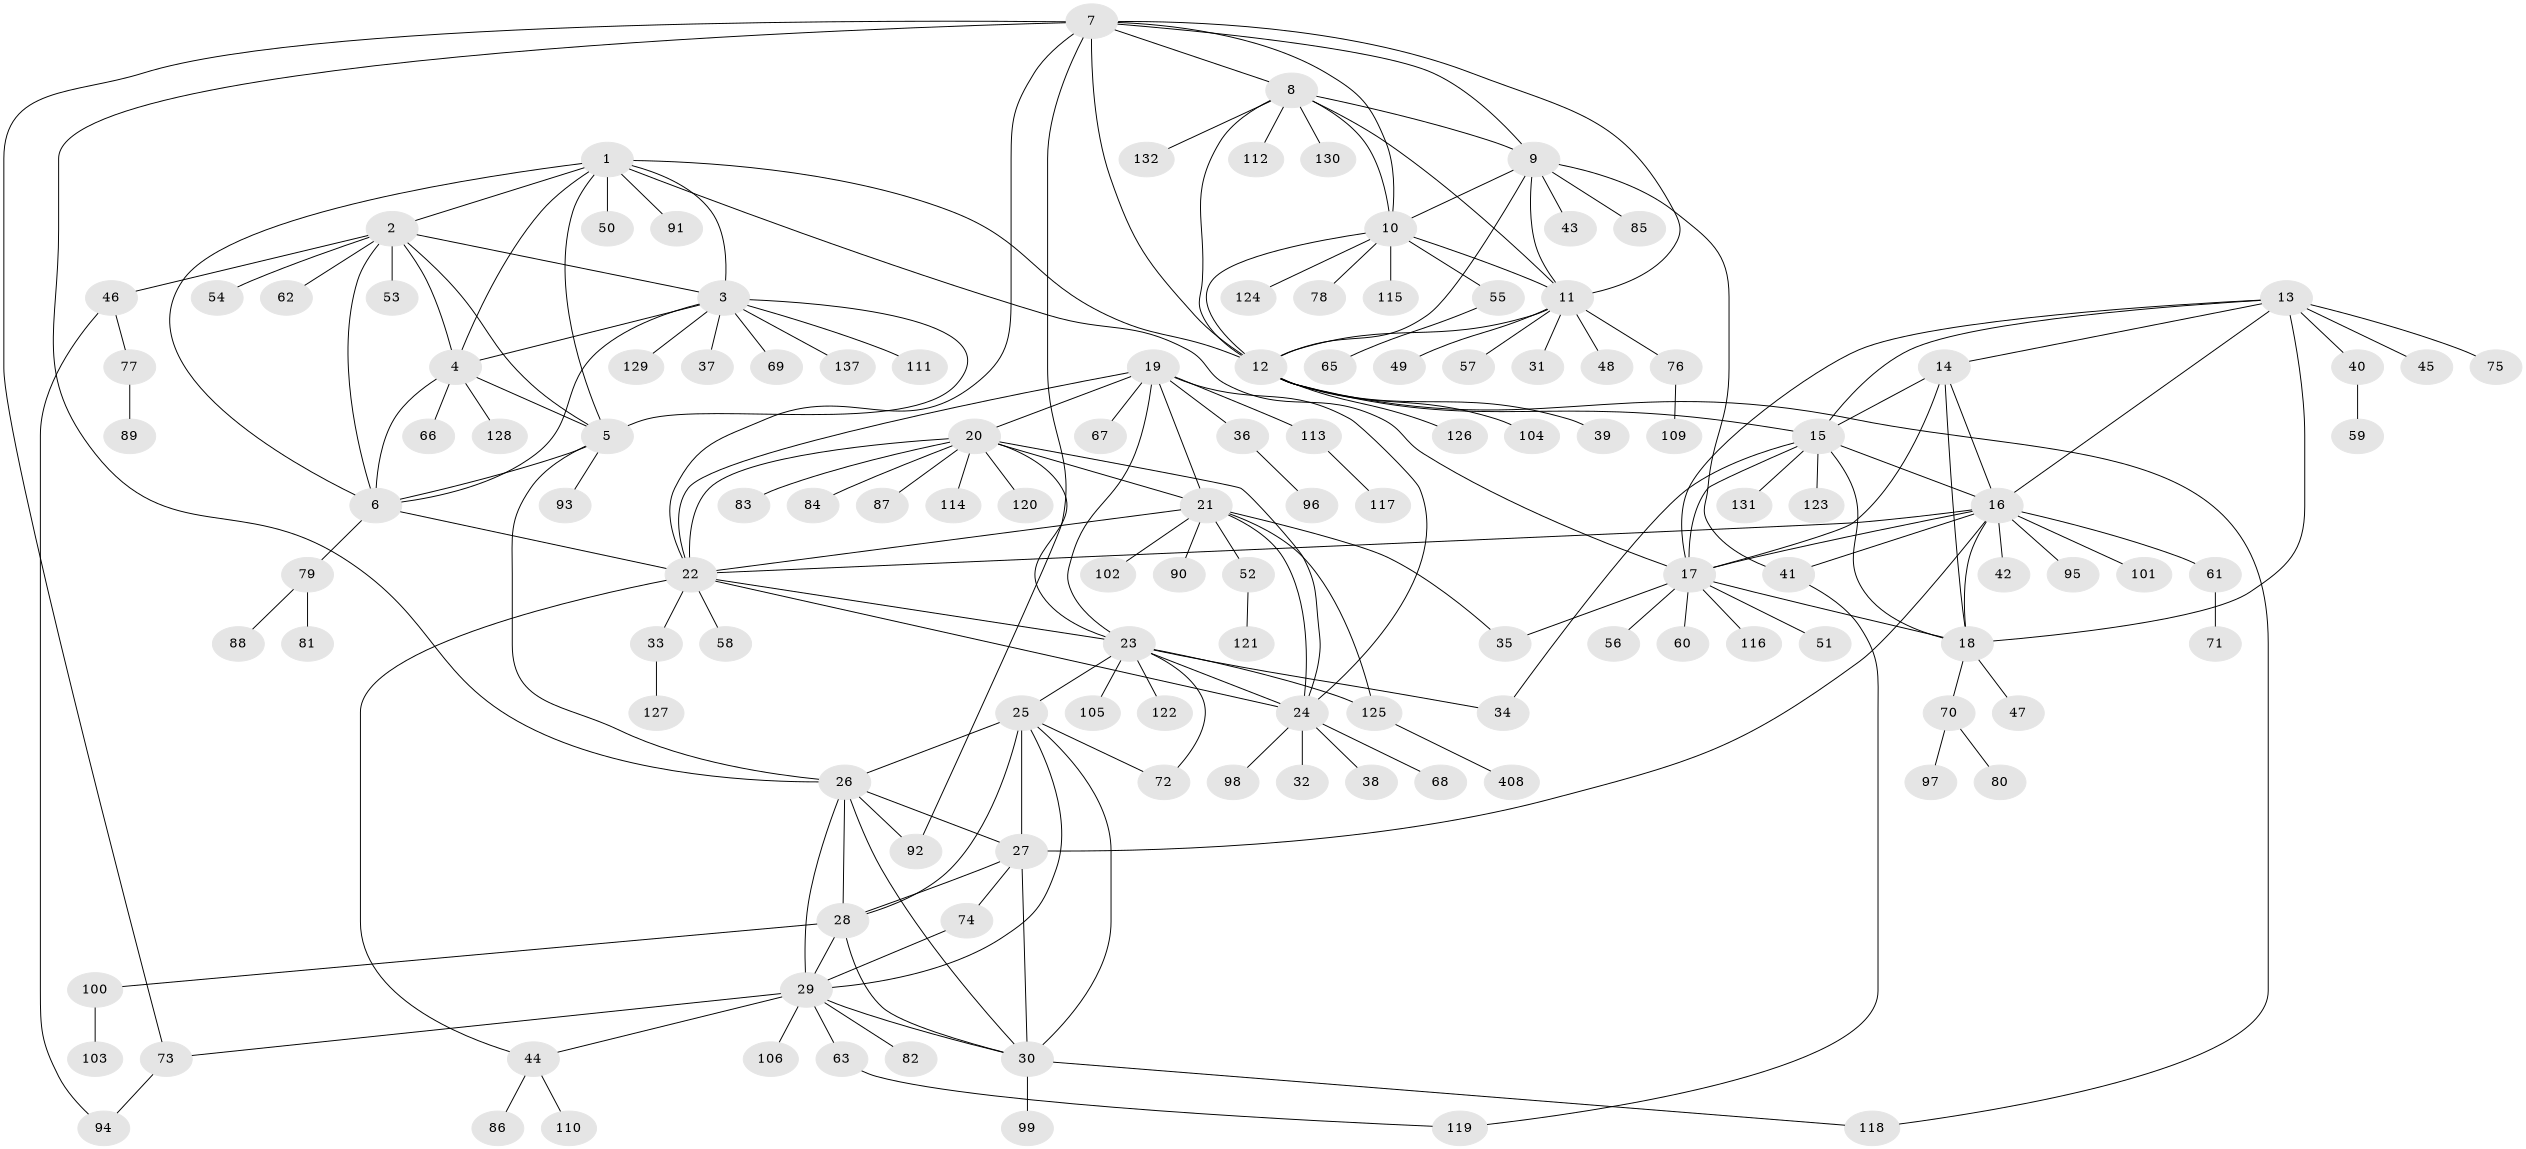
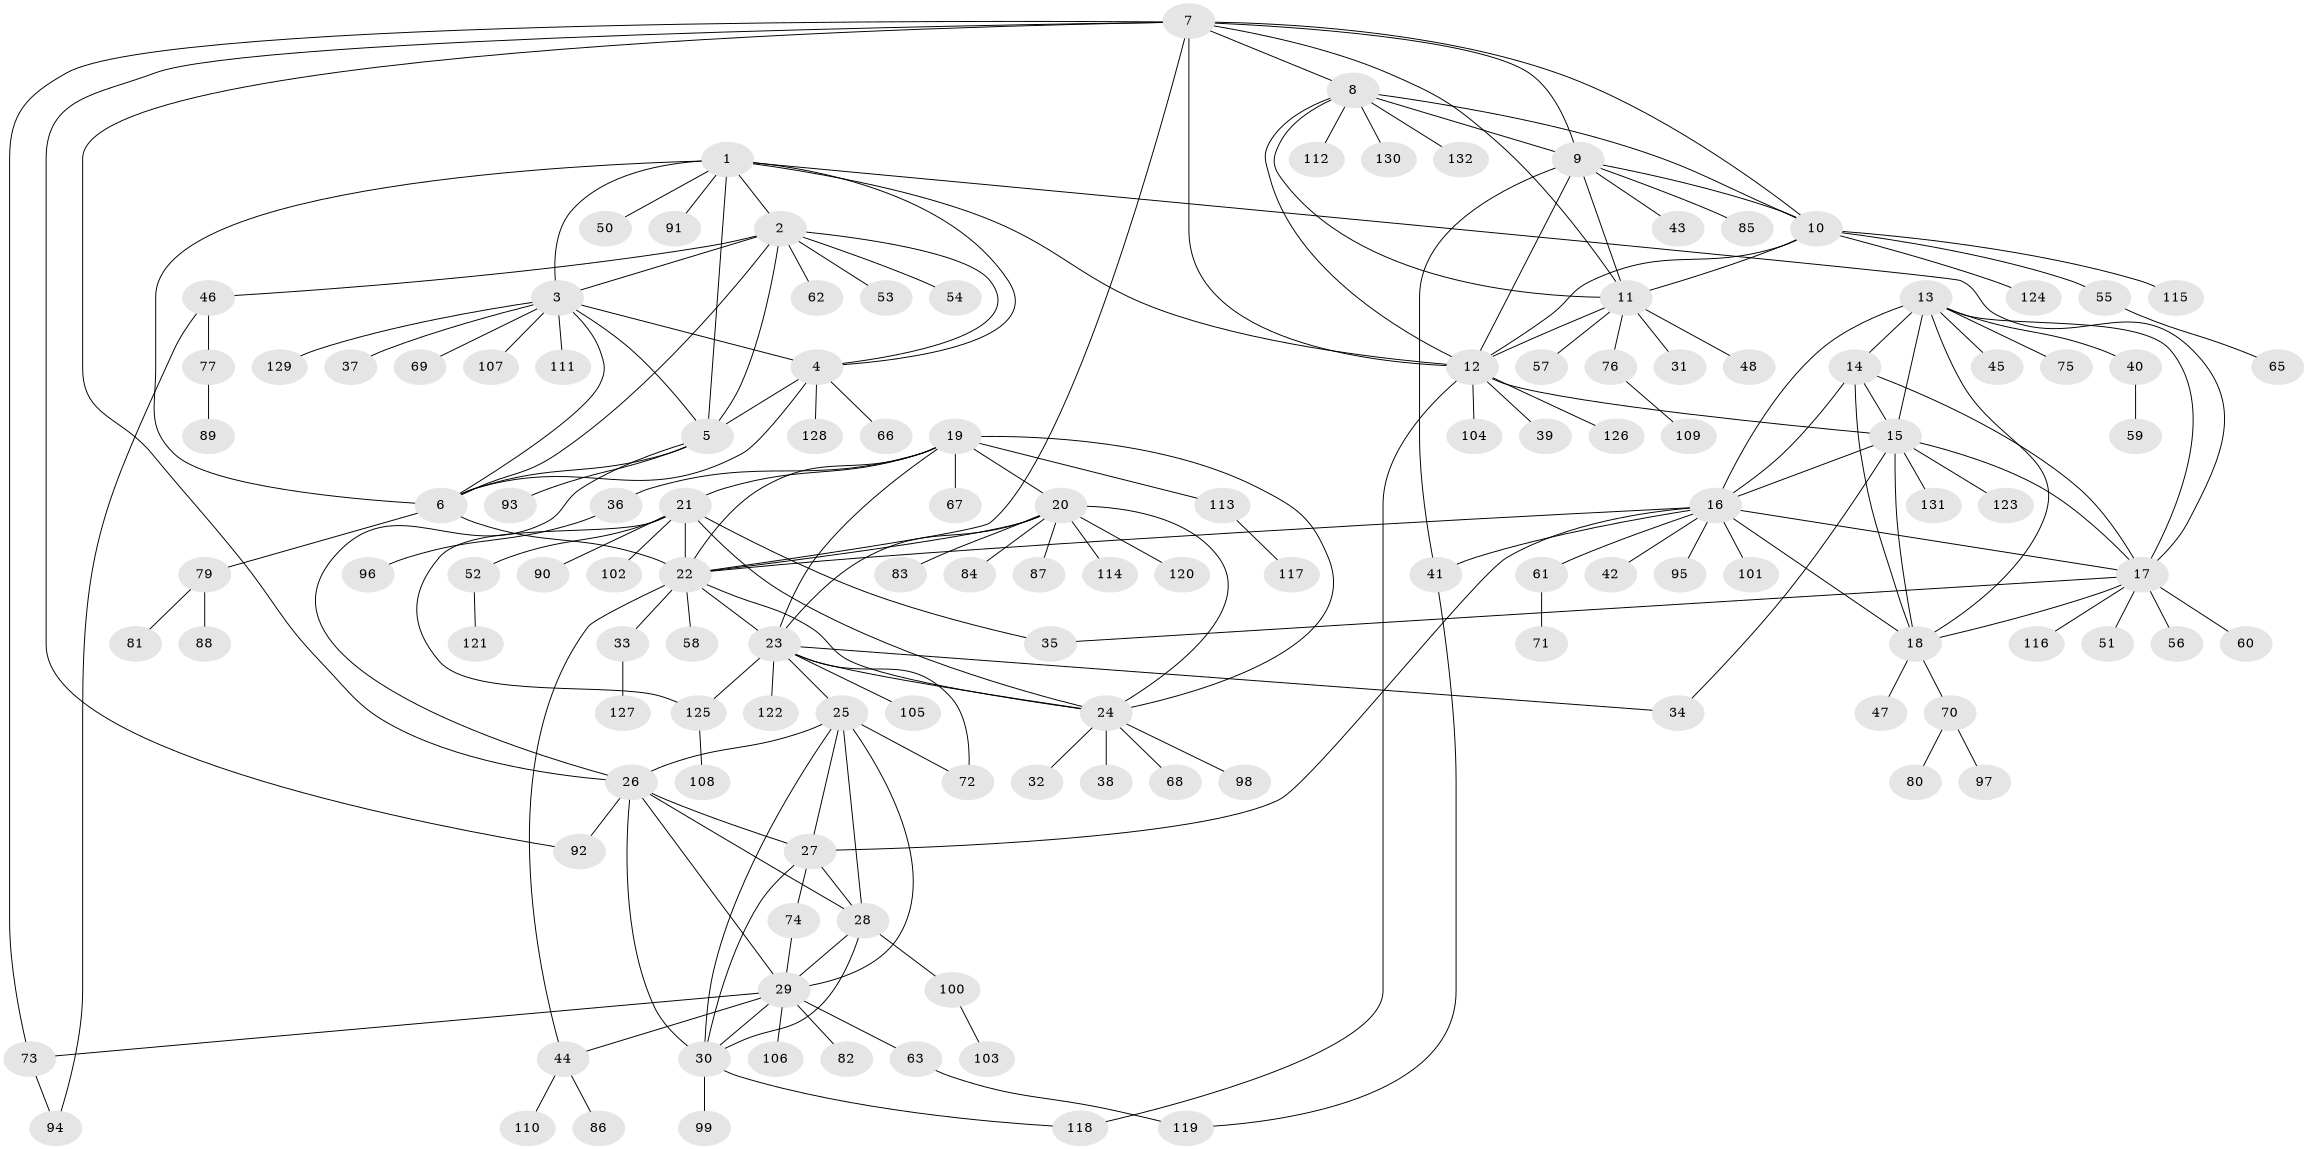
node "78": removed
node "137": label "137" -> "107"
node "49": removed
edge "20" -- "21": removed
node "408": label "408" -> "108"
